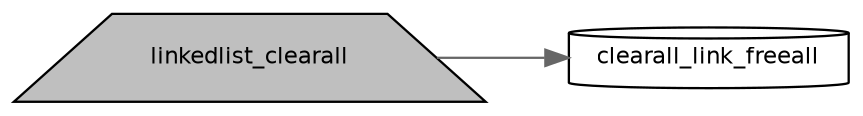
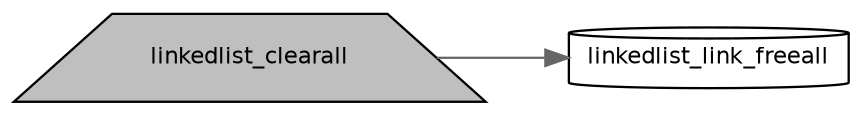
node "clearall_link_freeall": label "clearall_link_freeall" -> "linkedlist_link_freeall"
